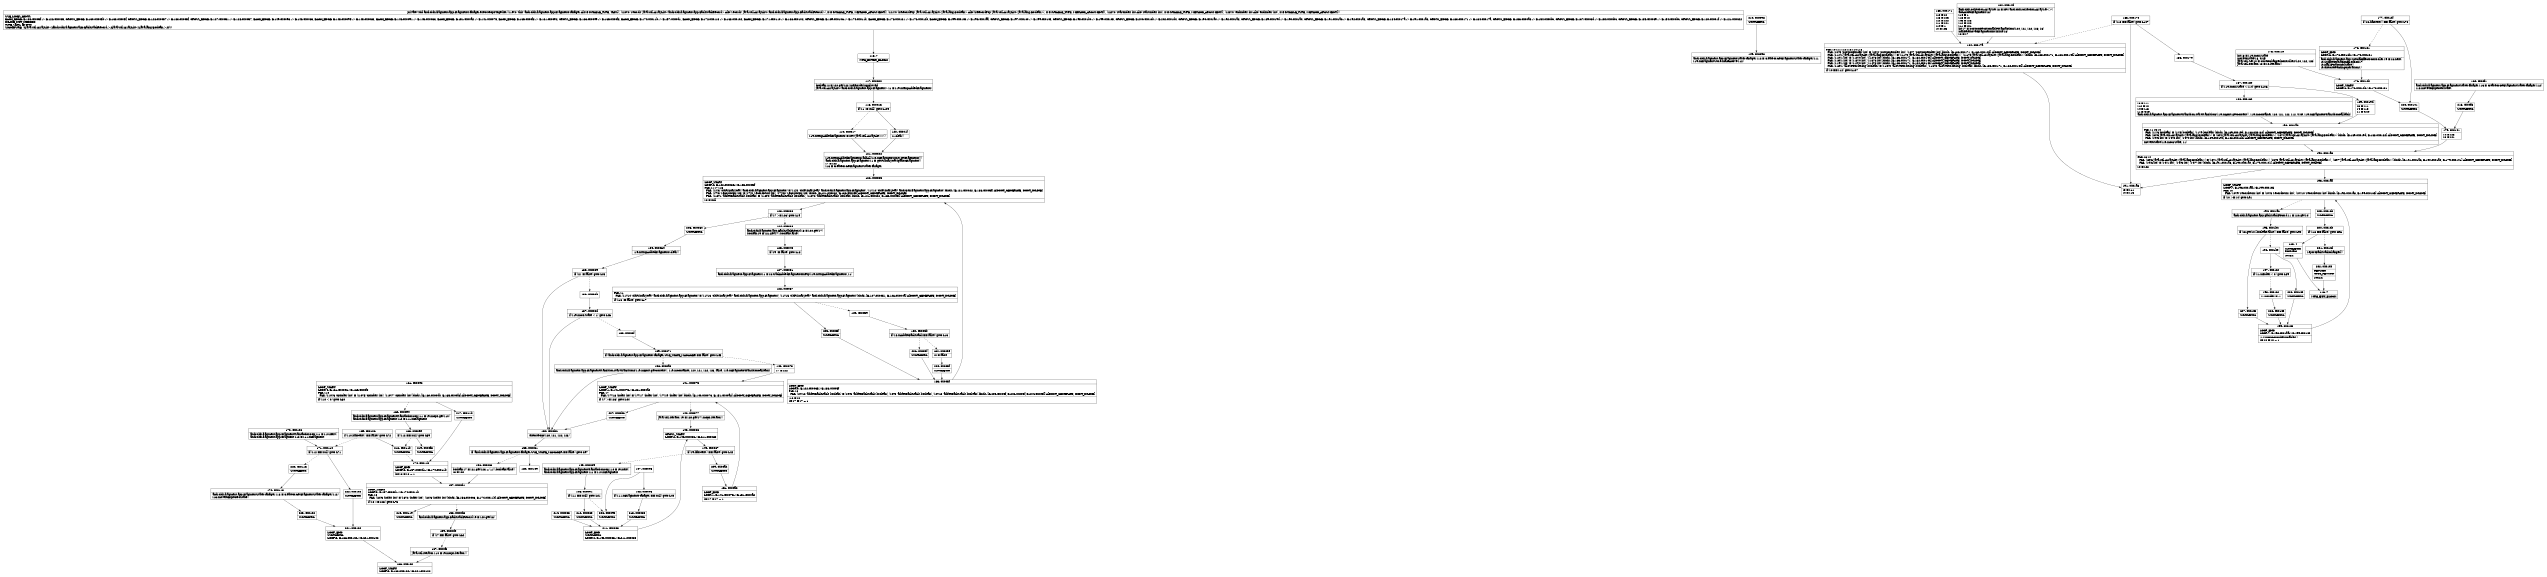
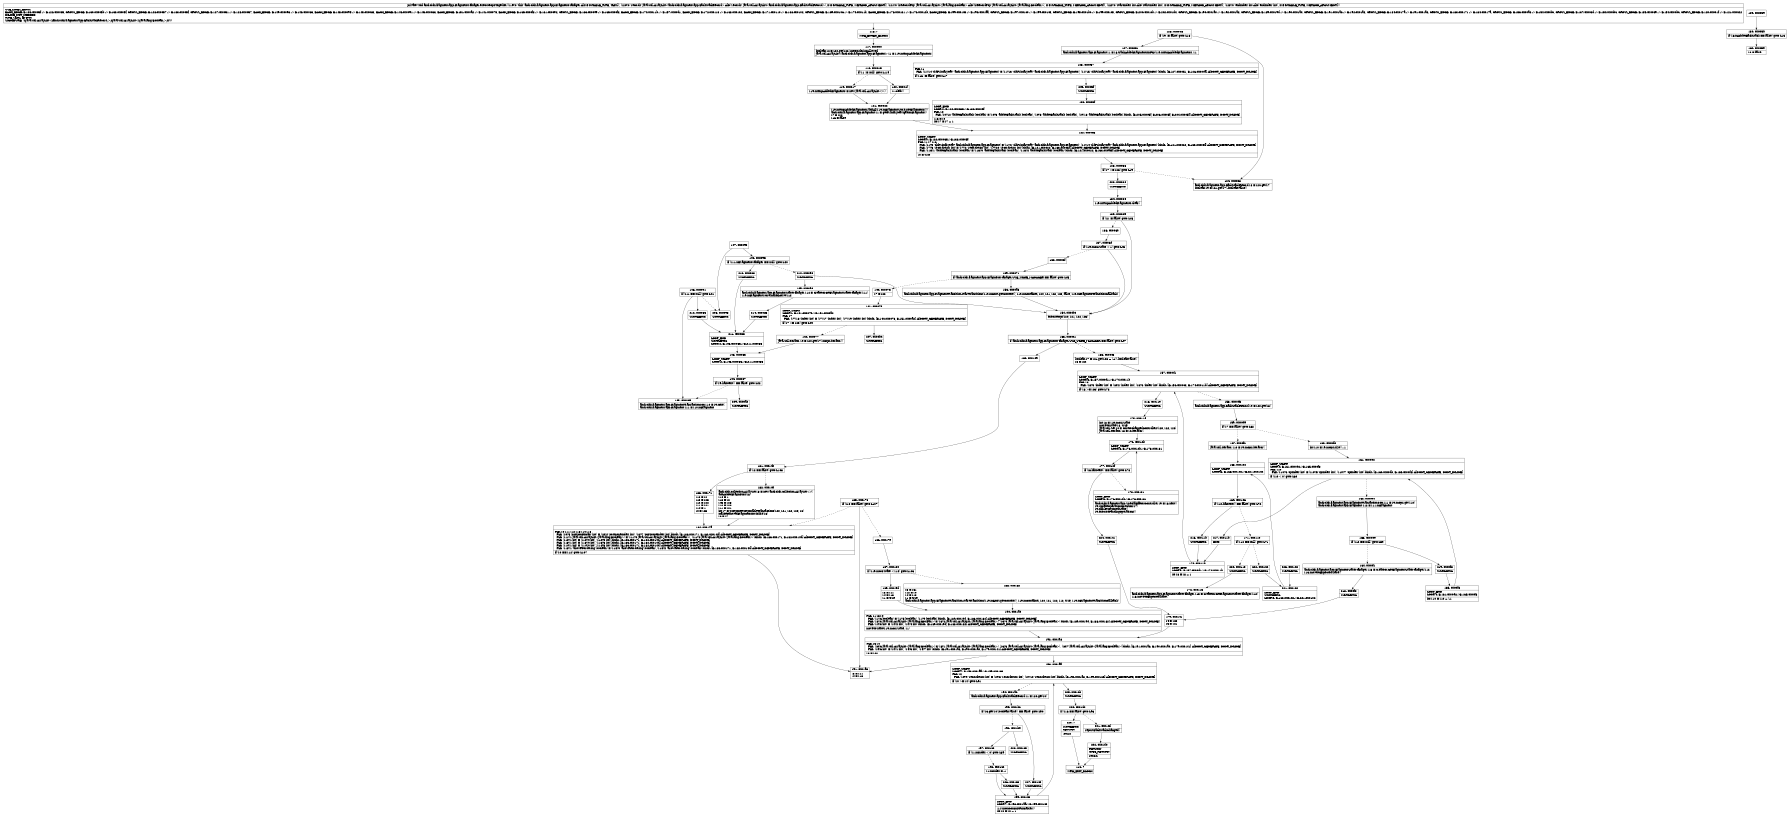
edge "185: 0x017c" -> "186: 0x017e": style solid -> dashed
edge "176: 0x012b" -> "224: 0x0141": now "176: 0x012b" -> "177: 0x012f"
node "188: 0x0182": text "r3 = r11" -> "r3 = r61"
node "118: 0x0015": text "if (r1 != null) goto L109" -> "if (r1 != null) goto L119"
node "121: 0x0022": text "r16 = createOrGetFragmentStateManager" -> "r16 = false"
node "122: 0x0035": text "r0 = null" -> "r0 = true"
edge "124: 0x0038" -> "125: 0x0048": reversed
edge "148: 0x0095" -> "210: 0x0098": added
edge "149: 0x0098" -> "214: 0x0083": added
edge "128: 0x0057" -> "129: 0x0059": removed
edge "228: 0x01c5" -> "199: 0x01c5": now "198: 0x01c2" -> "199: 0x01c5"
edge "130: 0x005b" -> "132: 0x005e": style dashed -> solid
node "206: 0x005f": removed
edge "139: 0x0071" -> "153: 0x00a6": style dashed -> solid
node "204: 0x005f": removed
edge "215: 0x011e" -> "175: 0x011e": added
node "217: 0x011b": text "SYNTHETIC" -> "END"
edge "207: 0x00bc" -> "154: 0x00bc": now "210: 0x0098" -> "154: 0x00bc"
node "170: 0x0108": removed
node "143: 0x0083": text "CROSS_START" -> "LOOP_START"
edge "163: 0x00ee" -> "216: 0x011b": now "163: 0x00ee" -> "164: 0x00f1"
node "160: 0x00db": added
edge "216: 0x011b" -> "174: 0x011b": style dashed -> solid
node "181: 0x014b": added
edge "171: 0x0110" -> "222: 0x0102": style solid -> dashed
edge "145: 0x0089" -> "146: 0x0091": reversed
edge "168: 0x0102" -> "169: 0x0106": added
node "151: 0x00a2": removed
edge "172: 0x0113" -> "223: 0x0102": removed
node "165: 0x00f8": added
